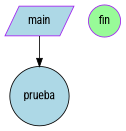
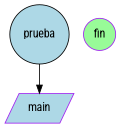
edge "main" -> "prueba": reversed
